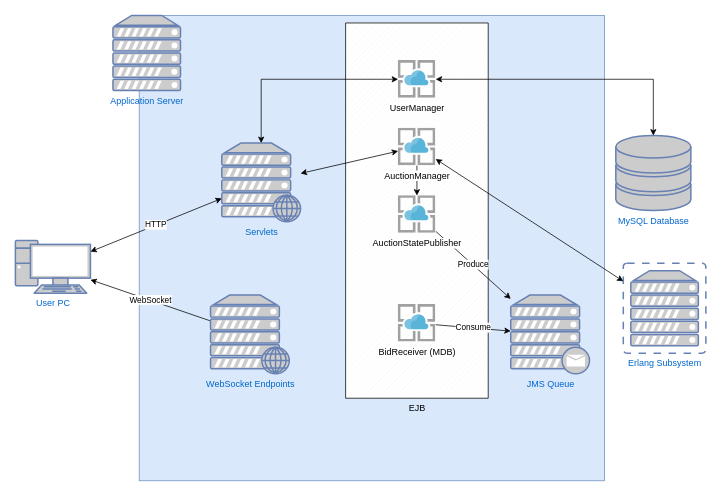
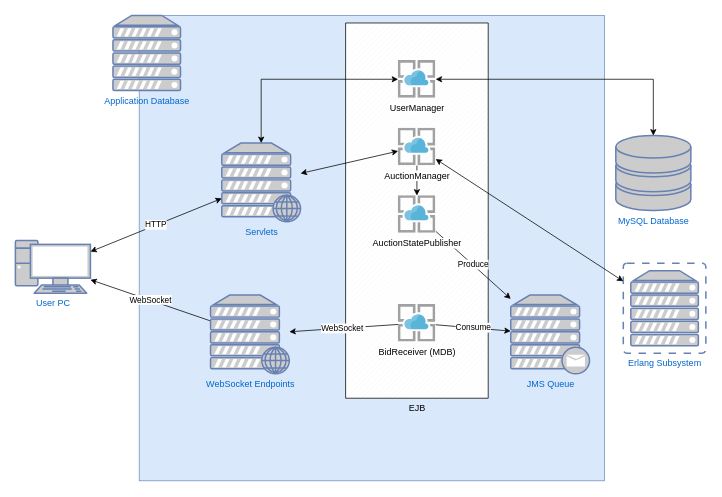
node "Application Server": label "Application Server" -> "Application Database"
edge "BidReceiver (MDB)" -> "WebSocket Endpoints": added, label "WebSocket"
